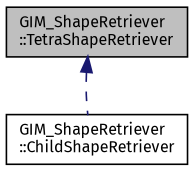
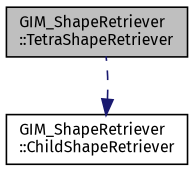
edge "GIM_ShapeRetriever ::ChildShapeRetriever" -> "GIM_ShapeRetriever ::TetraShapeRetriever": reversed
